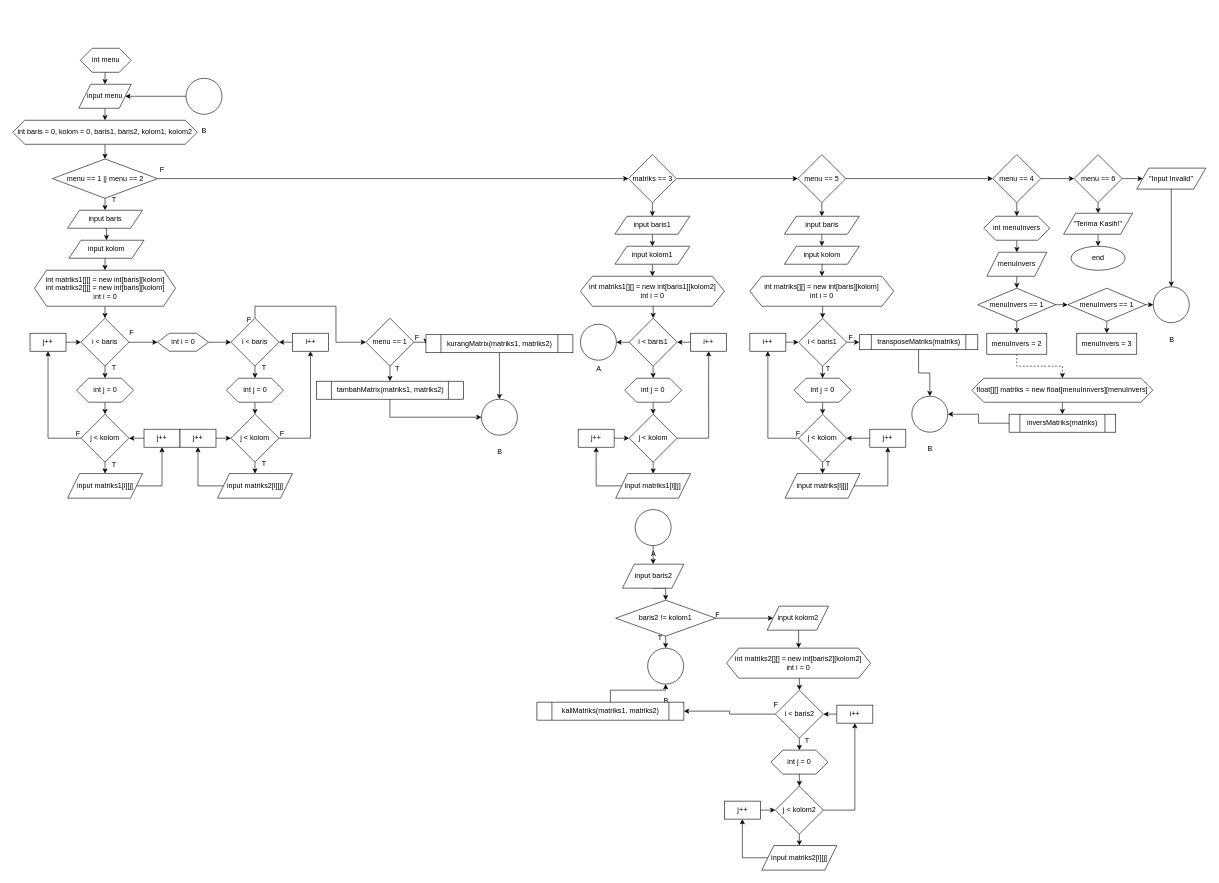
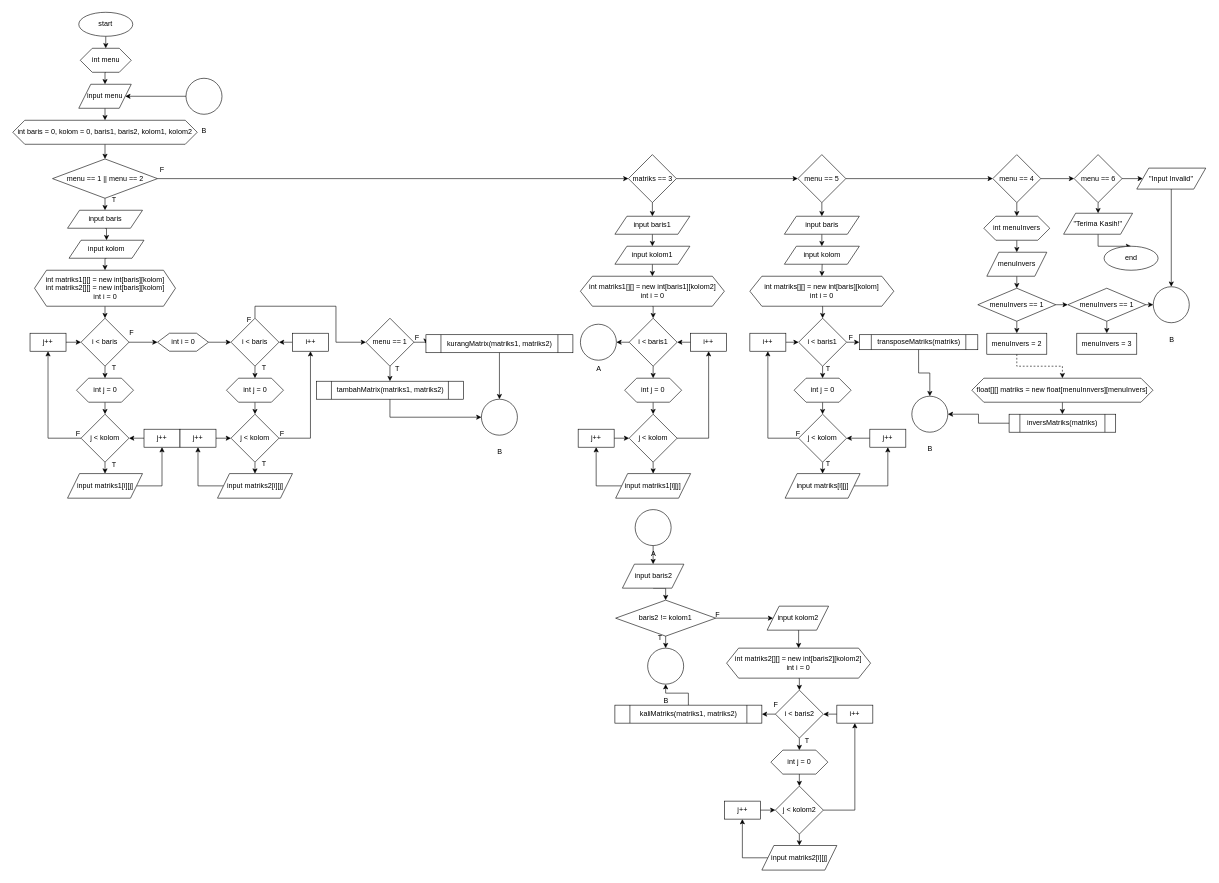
node "start": added
edge "start" -> "int menu": added
node "end": moved (1098, 258) -> (1131, 258)
node "kaliMatriks(matriks1, matriks2)": moved (610, 711) -> (688, 714)
